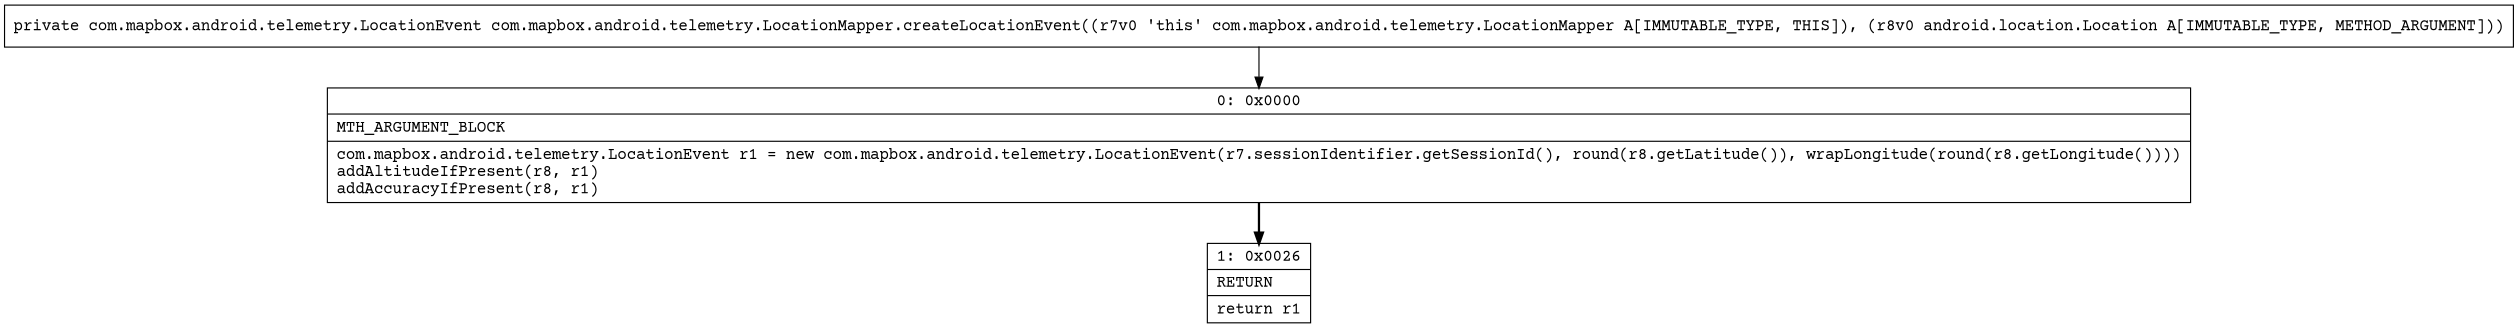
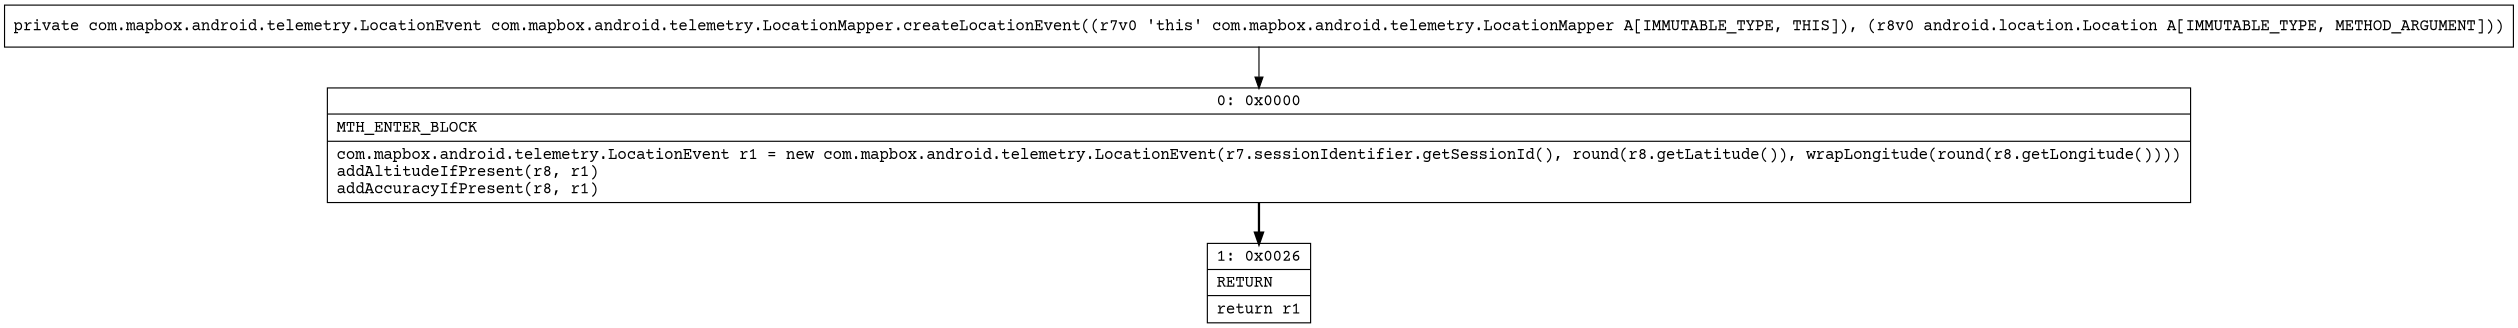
node "0: 0x0000": text "MTH_ARGUMENT_BLOCK" -> "MTH_ENTER_BLOCK"
